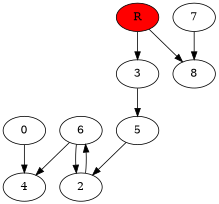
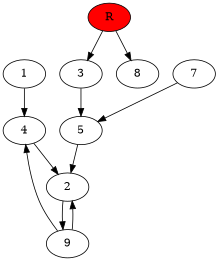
edge "7" -> "8": now "7" -> "5"
node "0": label "0" -> "1"
node "6": label "6" -> "9"
edge "4" -> "2": added
